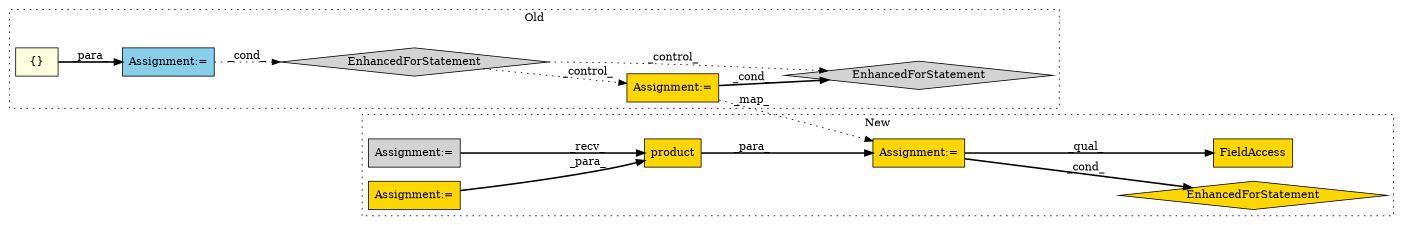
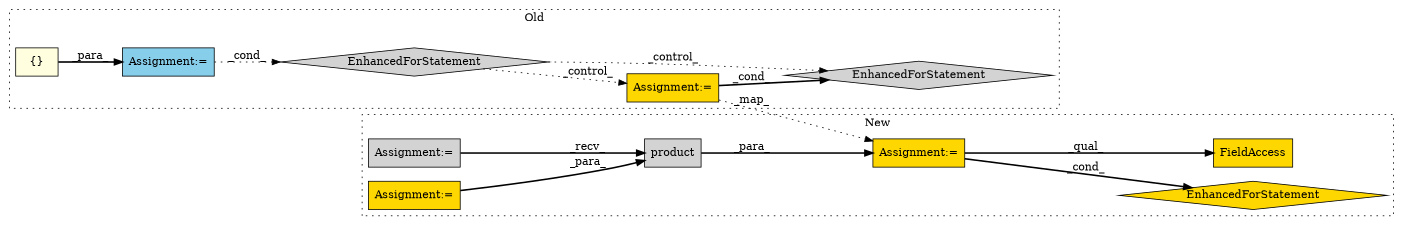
node "product": fillcolor gold -> lightgrey
